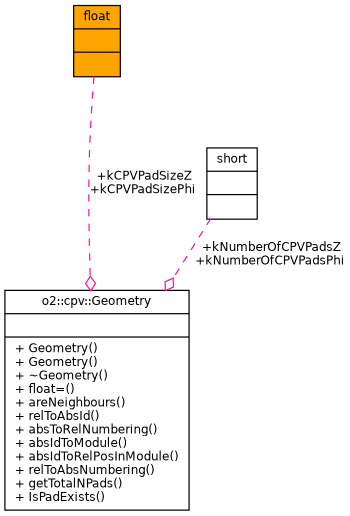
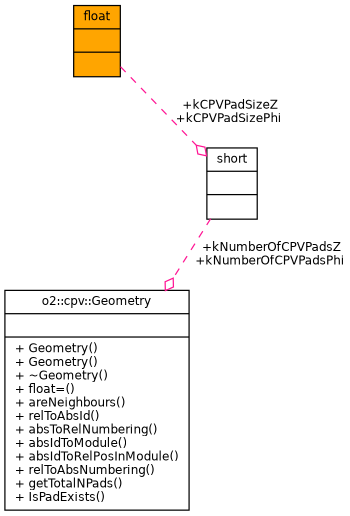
edge "float" -> "o2::cpv::Geometry": now "float" -> "short"
